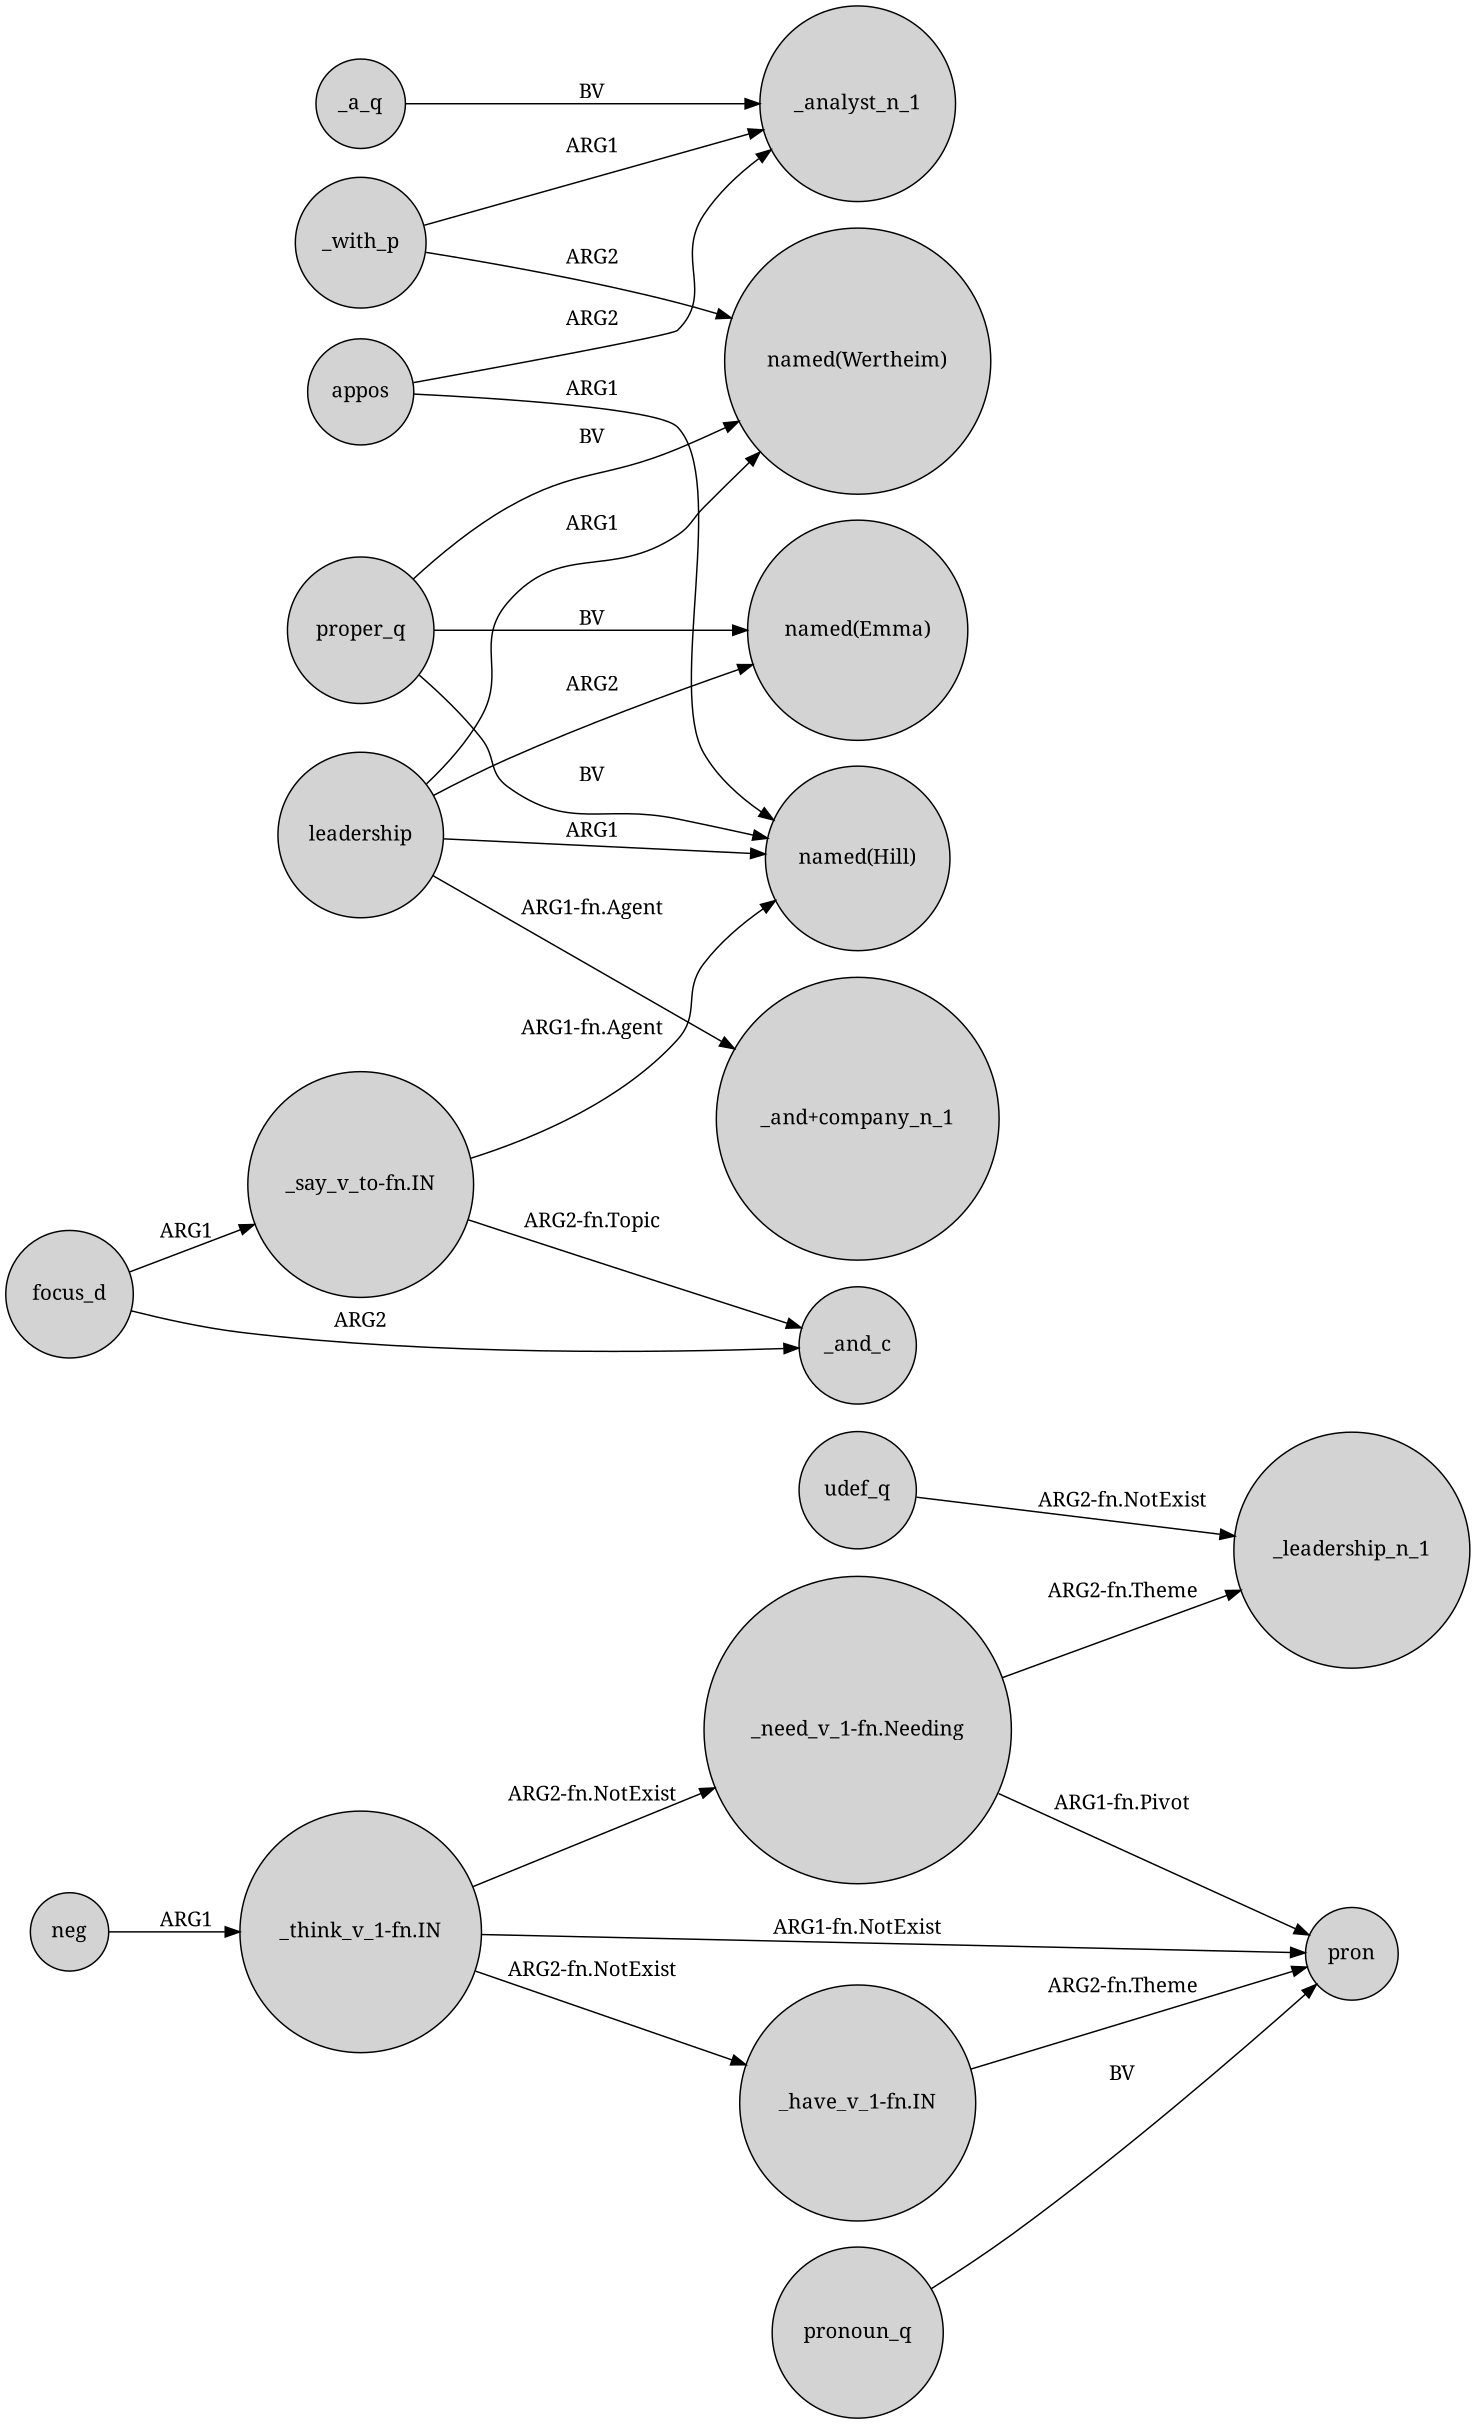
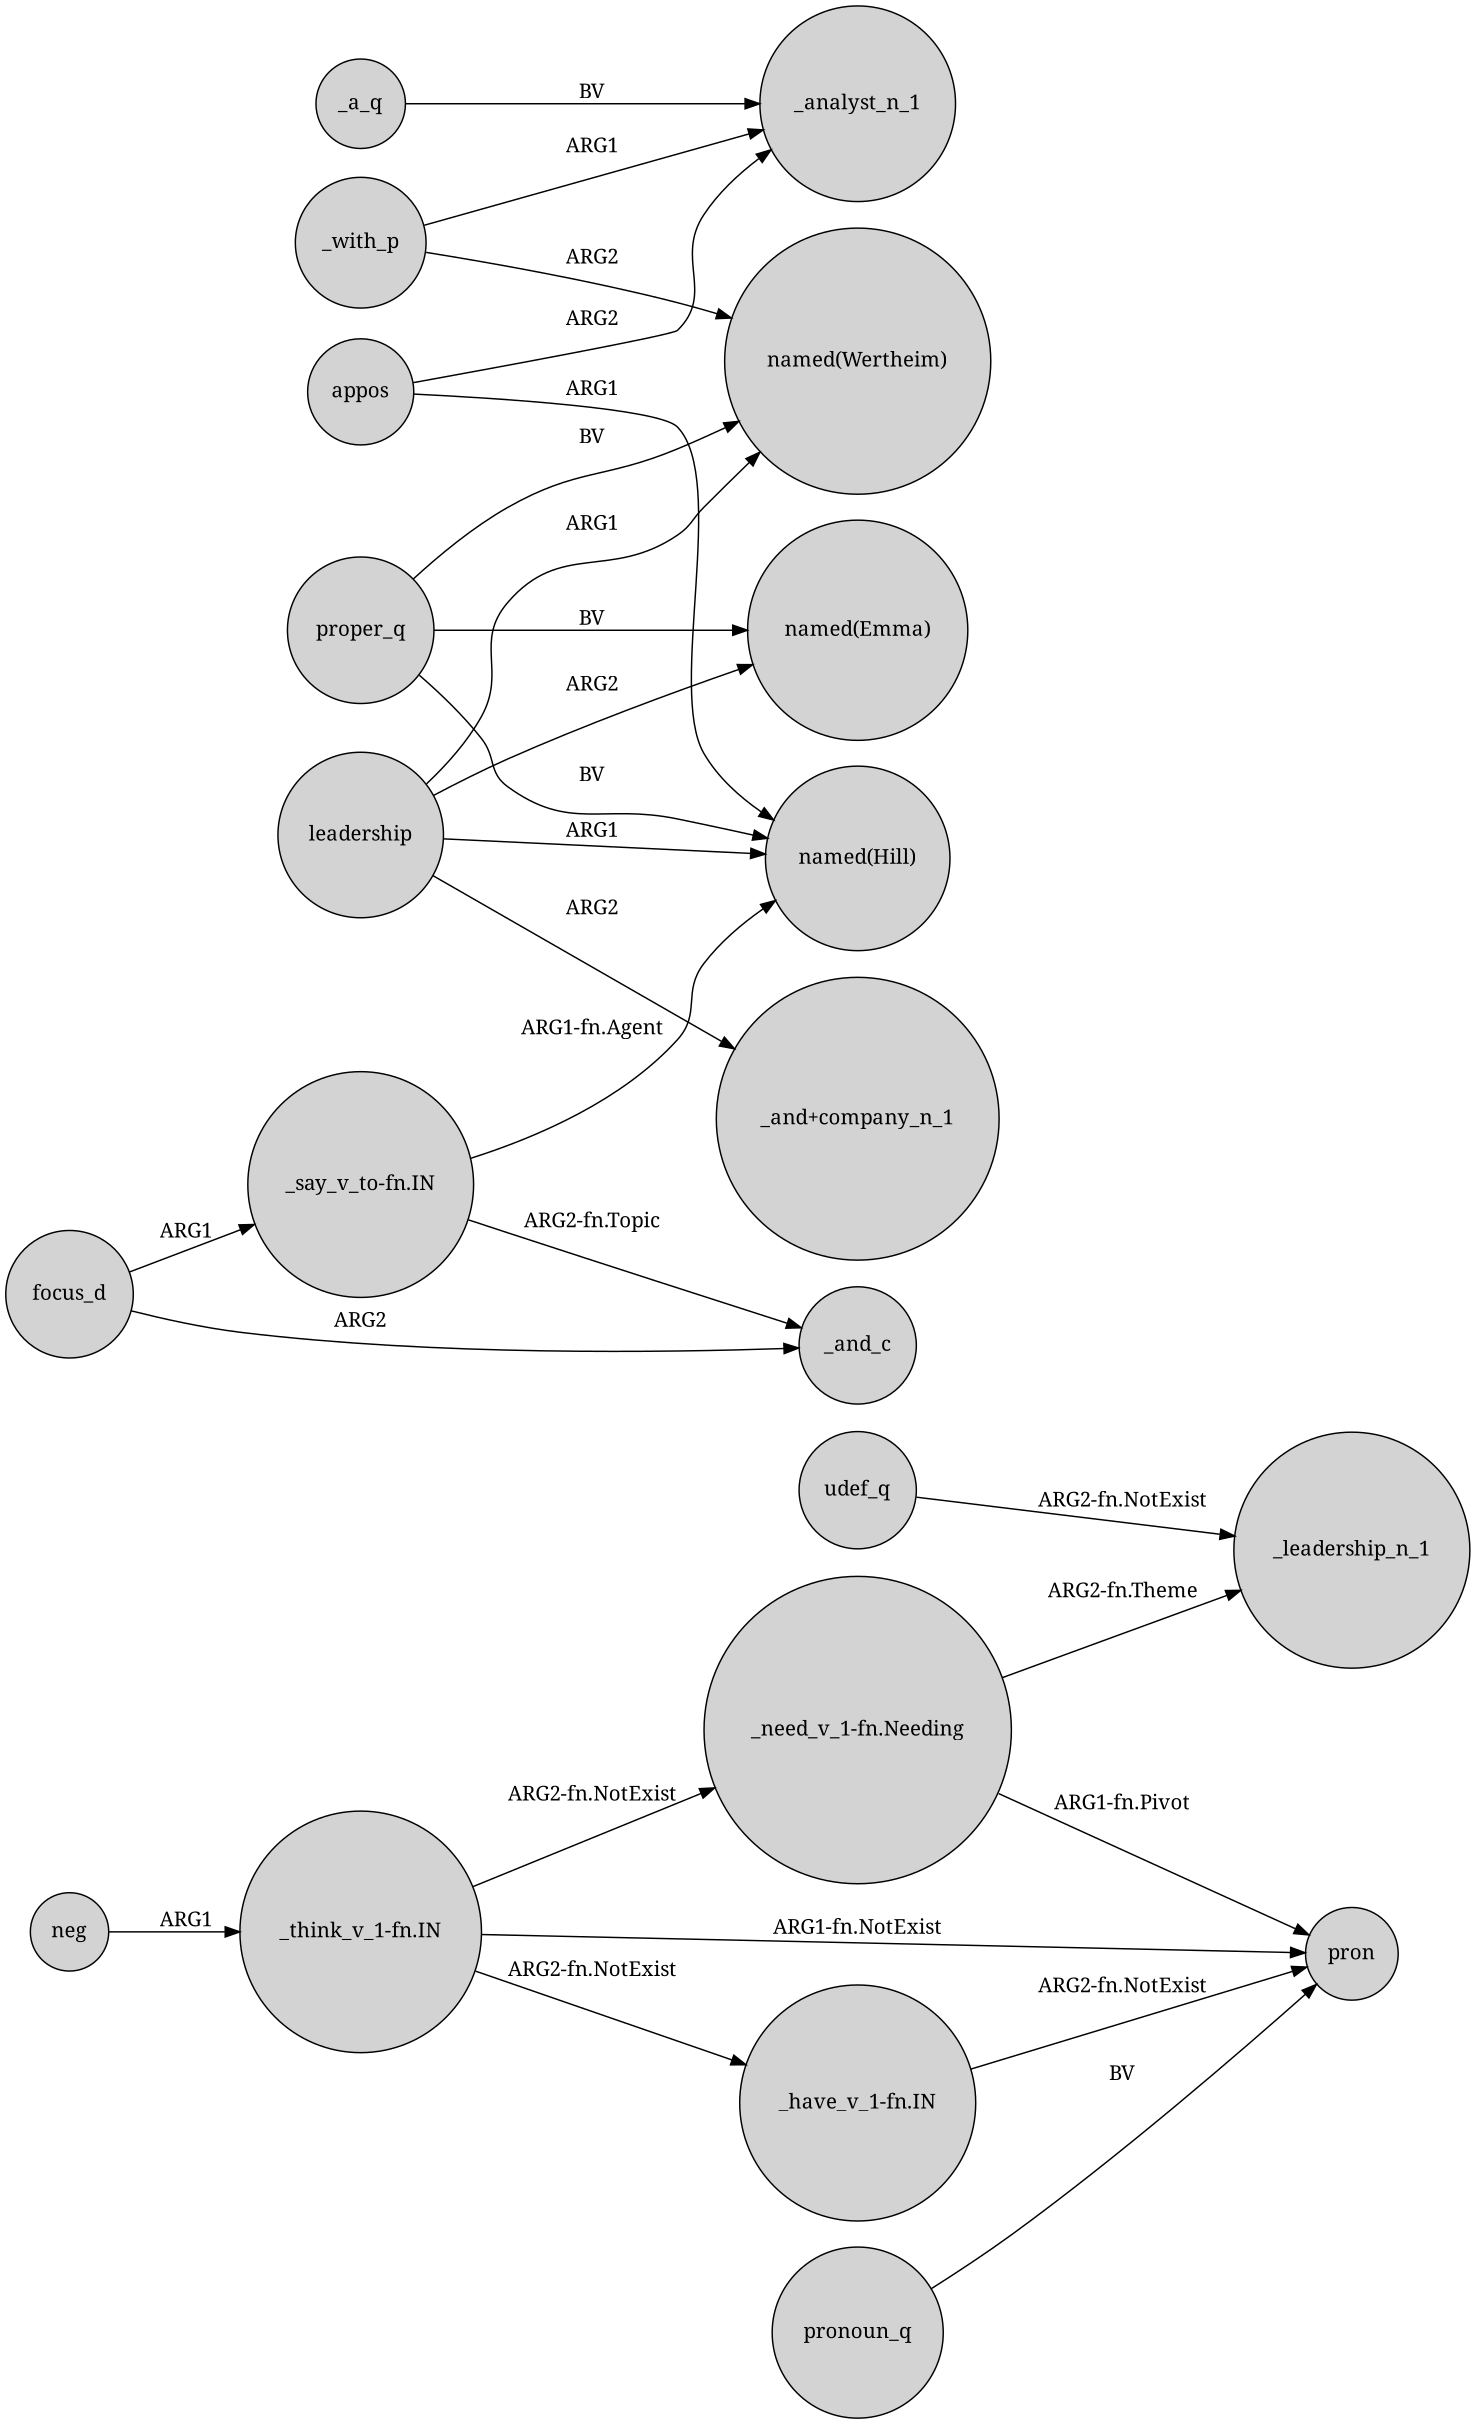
edge "leadership" -> "_and+company_n_1": label "ARG1-fn.Agent" -> "ARG2"
edge "_have_v_1-fn.IN" -> "pron": label "ARG2-fn.Theme" -> "ARG2-fn.NotExist"
